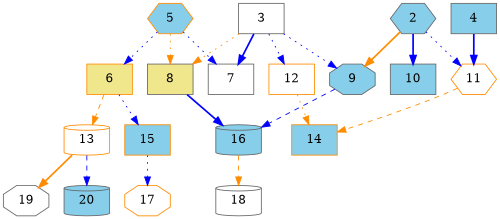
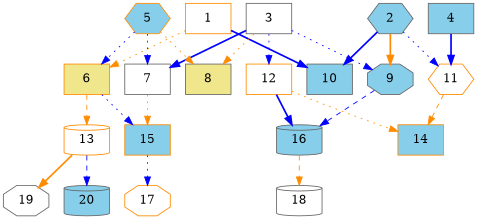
node "1": added
edge "7" -> "15": added
edge "8" -> "16": now "12" -> "16"
